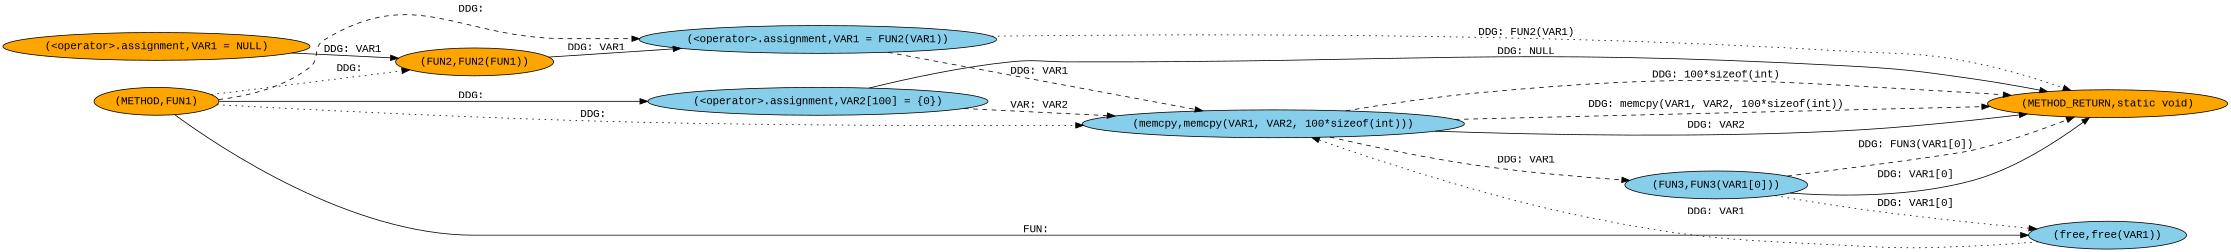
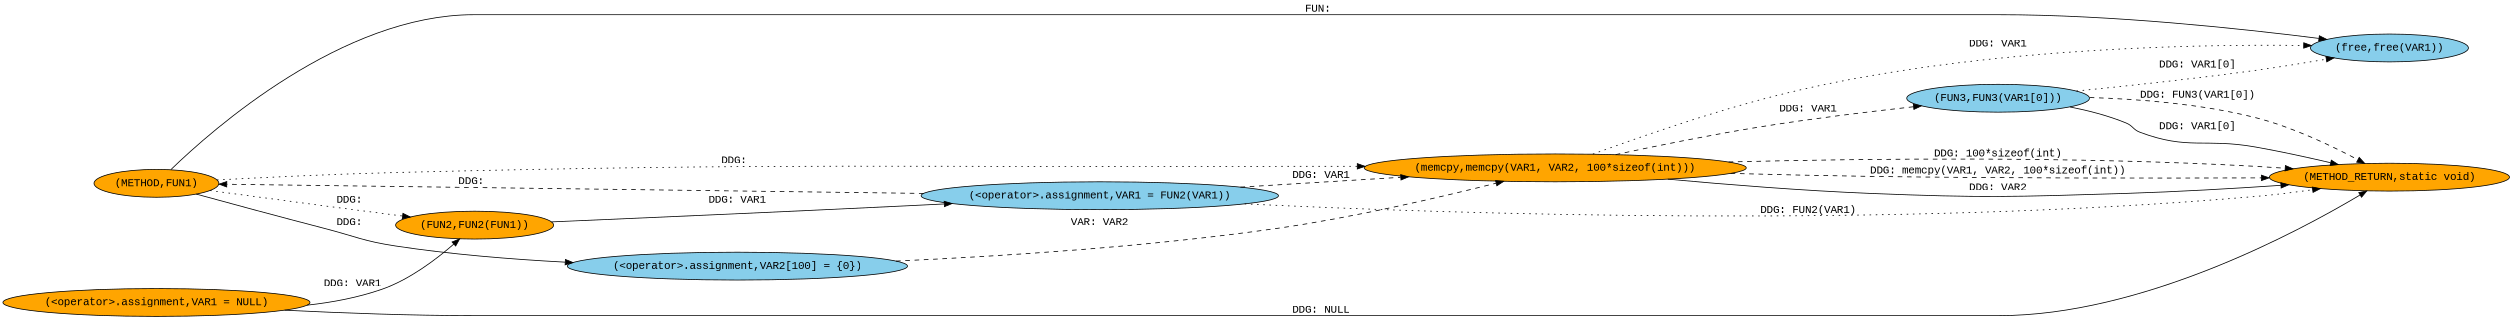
edge "(METHOD,FUN1)" -> "(<operator>.assignment,VAR1 = FUN2(VAR1))": reversed
edge "(<operator>.assignment,VAR2[100] = {0})" -> "(METHOD_RETURN,static void)": now "(<operator>.assignment,VAR1 = NULL)" -> "(METHOD_RETURN,static void)"
node "(memcpy,memcpy(VAR1, VAR2, 100*sizeof(int)))": fillcolor skyblue -> orange
edge "(free,free(VAR1))" -> "(memcpy,memcpy(VAR1, VAR2, 100*sizeof(int)))": reversed
